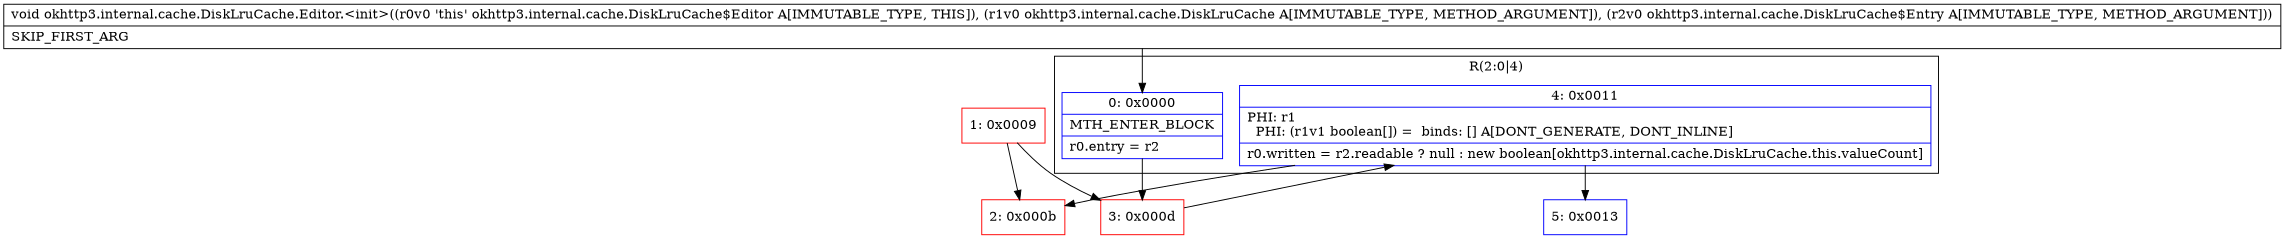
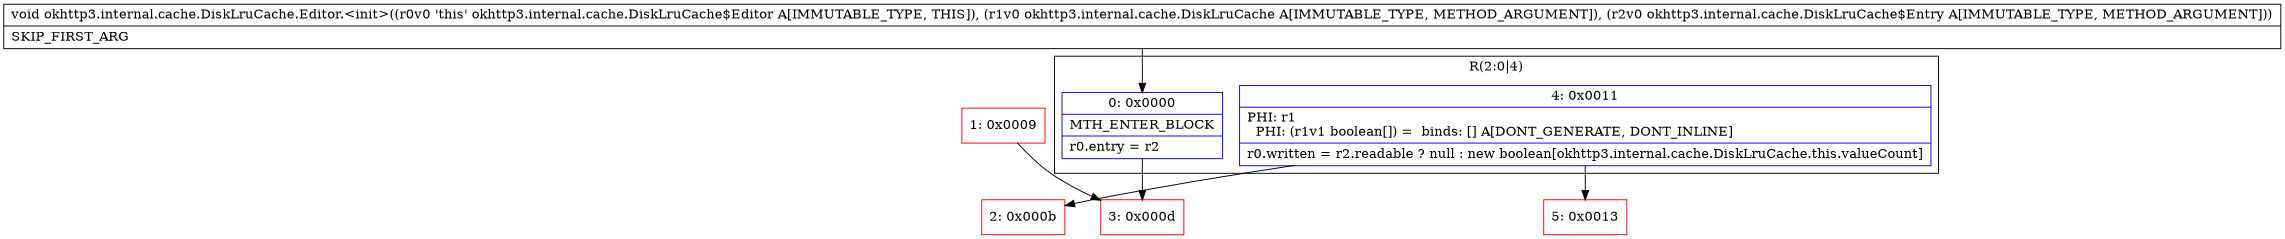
edge "1: 0x0009" -> "2: 0x000b": removed
edge "3: 0x000d" -> "4: 0x0011": removed
node "5: 0x0013": color blue -> red
